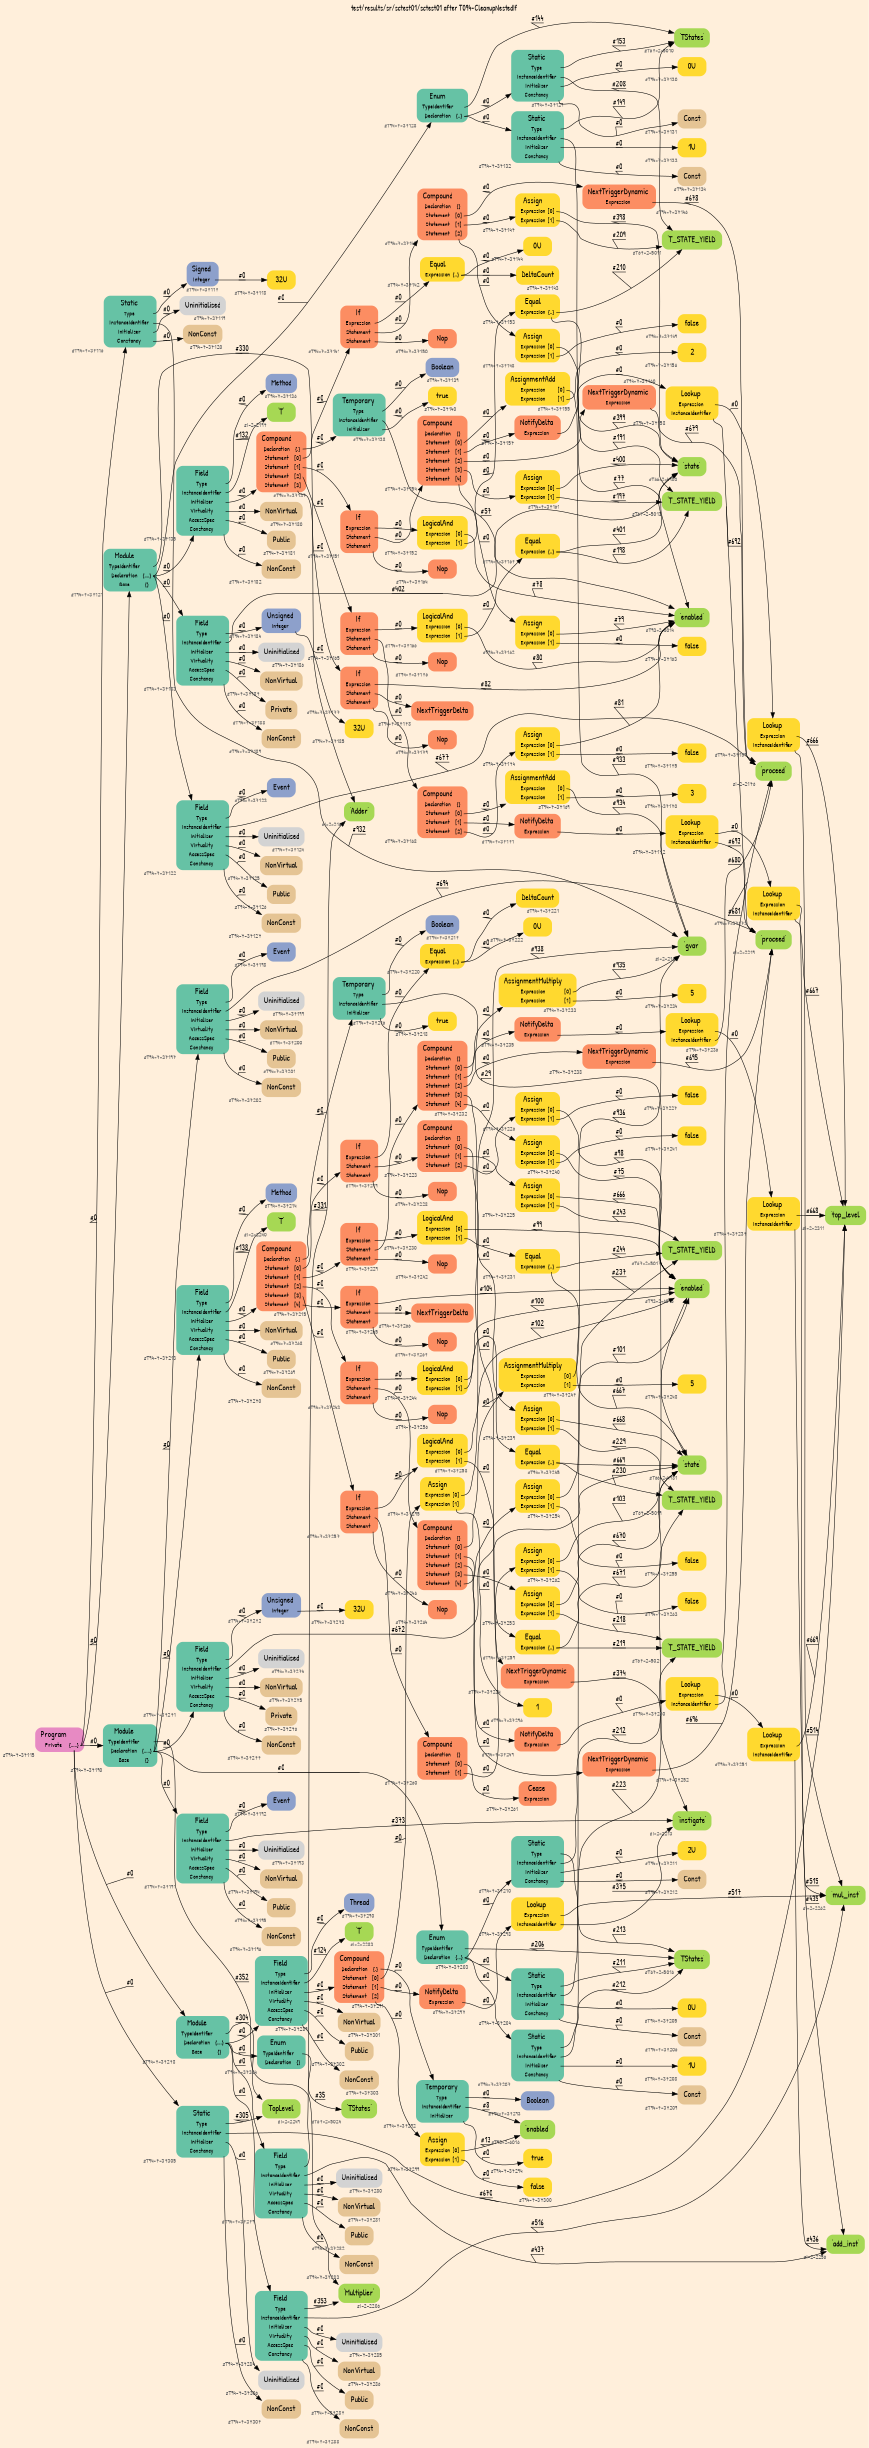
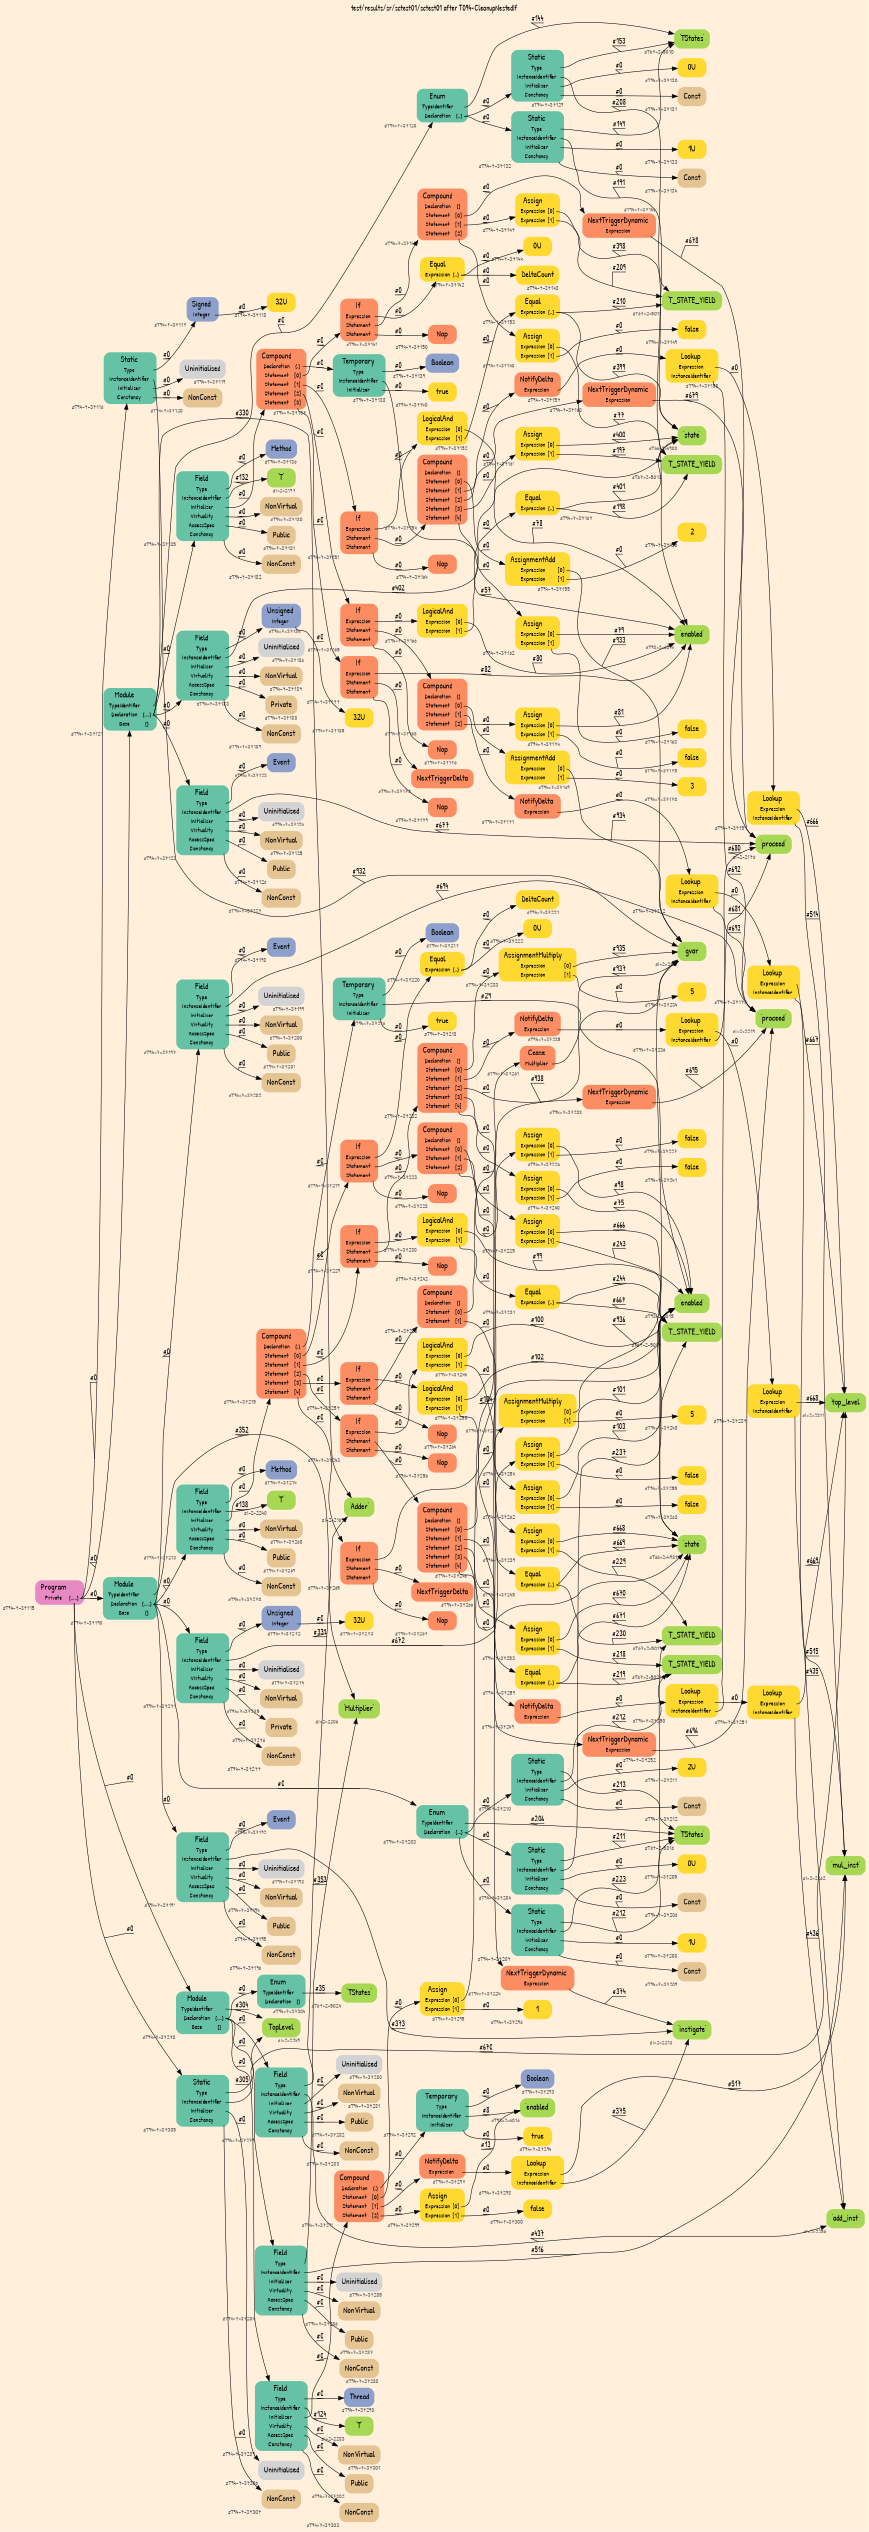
edge "Cease" -> "'gvar'": added, label "#937"
node "Cease": text "Expression" -> "Multiplier"
